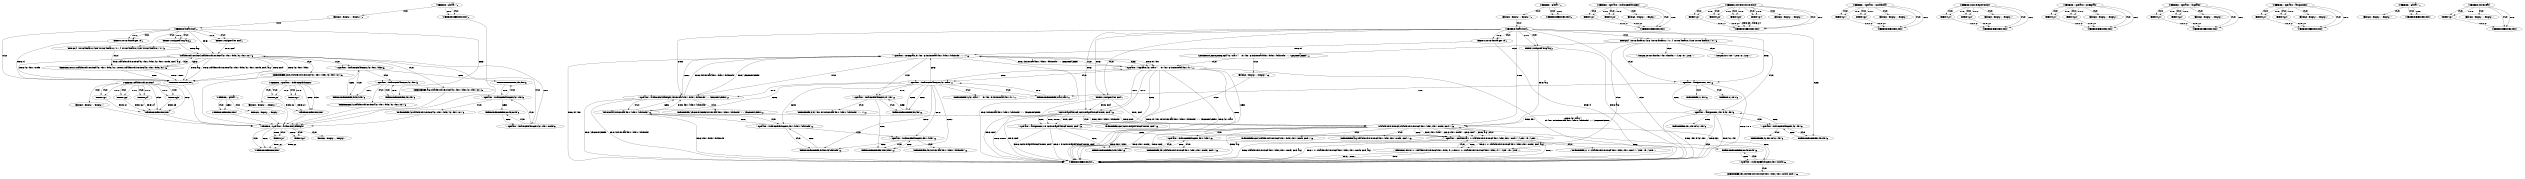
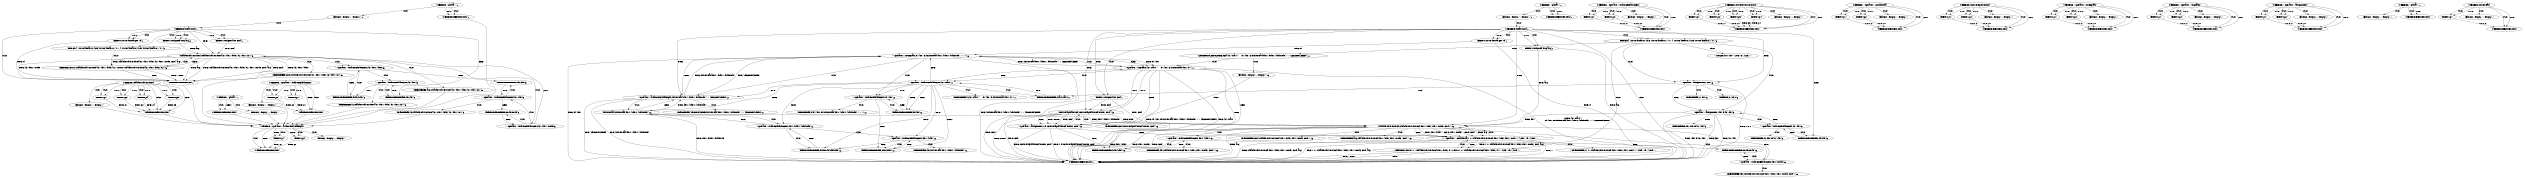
node "<(LOCAL,struct dm_dev* dev: dm_dev*)<SUB>5</SUB>>": removed
edge "(<operator>.assignment,r = scsi_verify_blk_ioctl(NULL, cmd))" -> "(scsi_verify_blk_ioctl,scsi_verify_blk_ioctl(NULL, cmd))": added, label "AST:"
